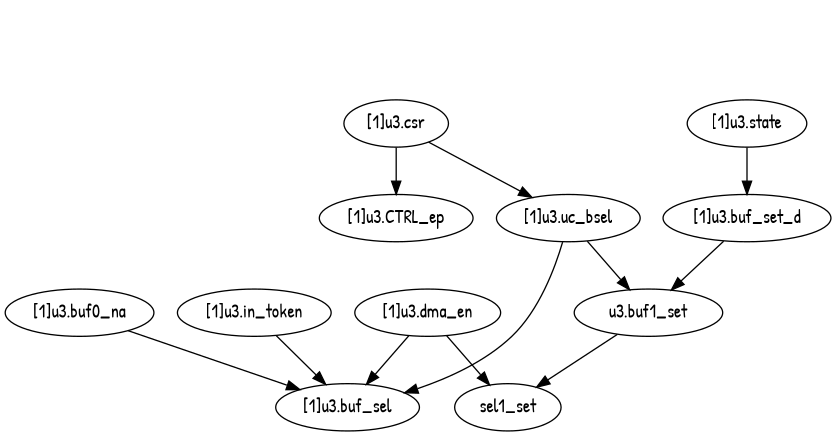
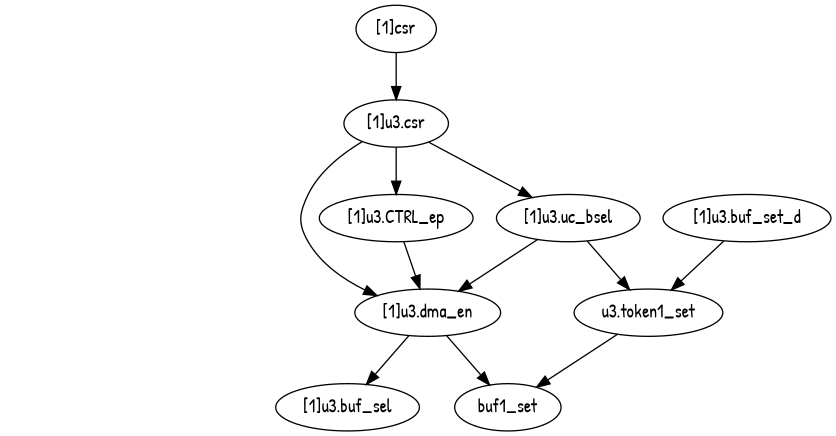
node "[1]csr": added
node "[1]u3.state": removed
edge "[1]u3.csr" -> "[1]u3.dma_en": added
edge "[1]u3.CTRL_ep" -> "[1]u3.dma_en": added
node "[1]u3.buf0_na": removed
node "[1]u3.in_token": removed
node "u3.buf1_set": label "u3.buf1_set" -> "u3.token1_set"
edge "[1]u3.uc_bsel" -> "[1]u3.buf_sel": now "[1]u3.uc_bsel" -> "[1]u3.dma_en"
node "sel1_set": label "sel1_set" -> "buf1_set"
